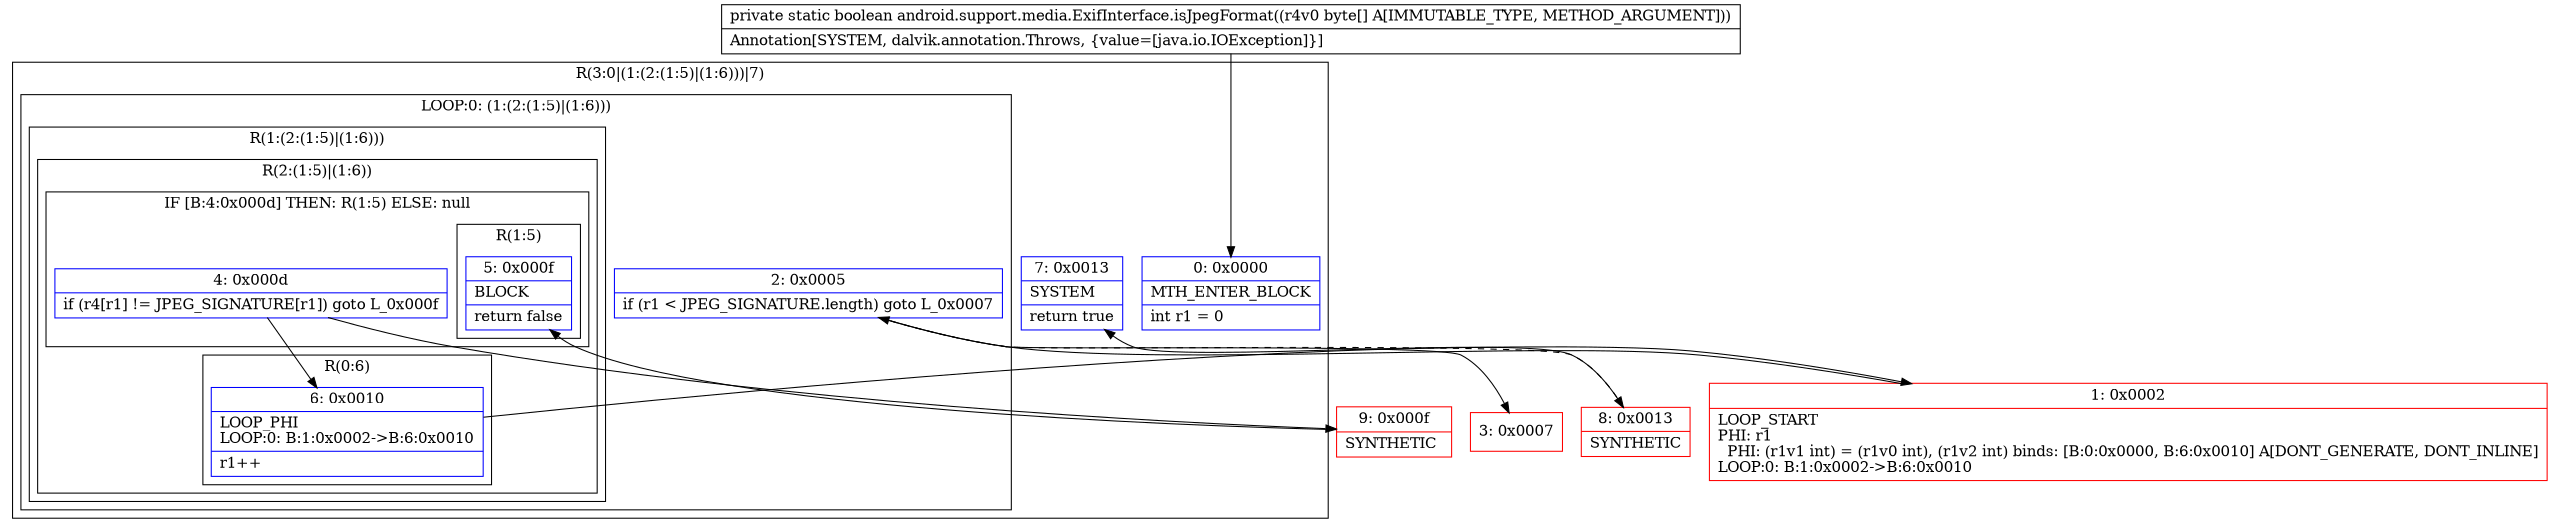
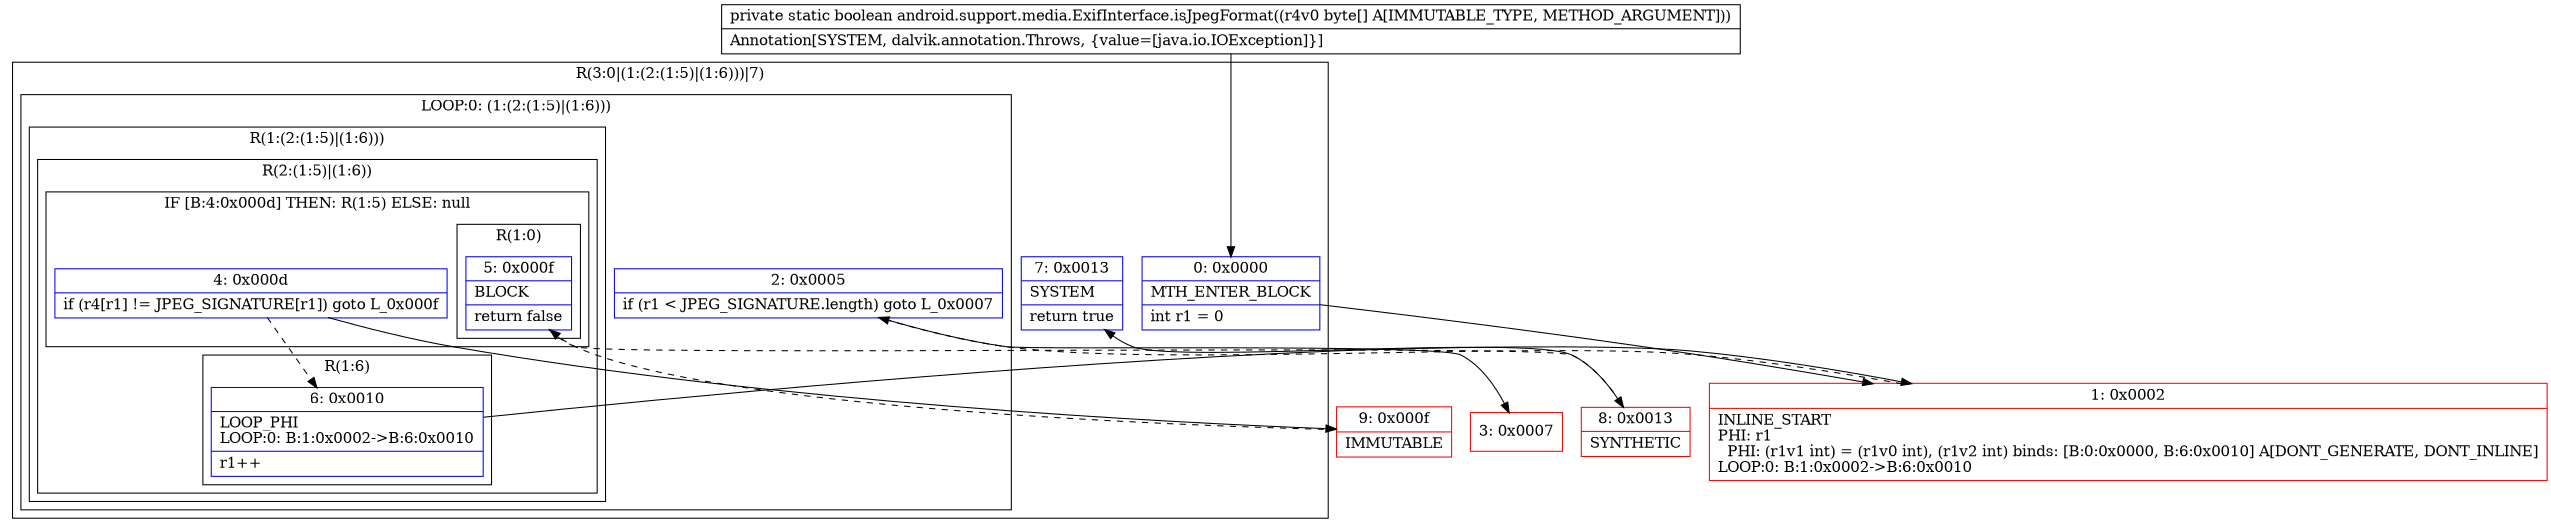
cluster "R(1:5)": label "R(1:5)" -> "R(1:0)"
edge "4: 0x000d" -> "6: 0x0010": style solid -> dashed
edge "0: 0x0000" -> "1: 0x0002": added
edge "2: 0x0005" -> "8: 0x0013": now "5: 0x000f" -> "8: 0x0013"
edge "1: 0x0002" -> "2: 0x0005": style solid -> dashed
cluster "R(0:6)": label "R(0:6)" -> "R(1:6)"
edge "9: 0x000f" -> "5: 0x000f": style solid -> dashed
node "1: 0x0002": text "LOOP_START" -> "INLINE_START"
node "9: 0x000f": text "SYNTHETIC" -> "IMMUTABLE"
